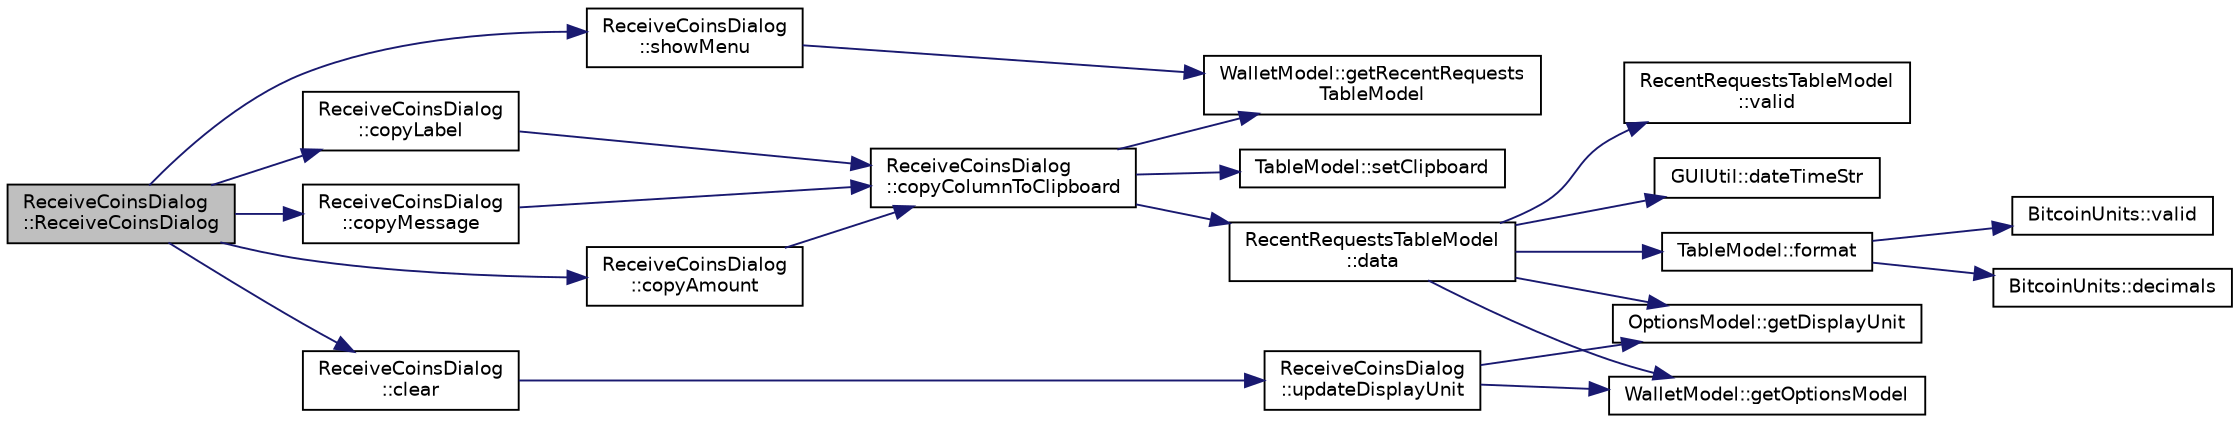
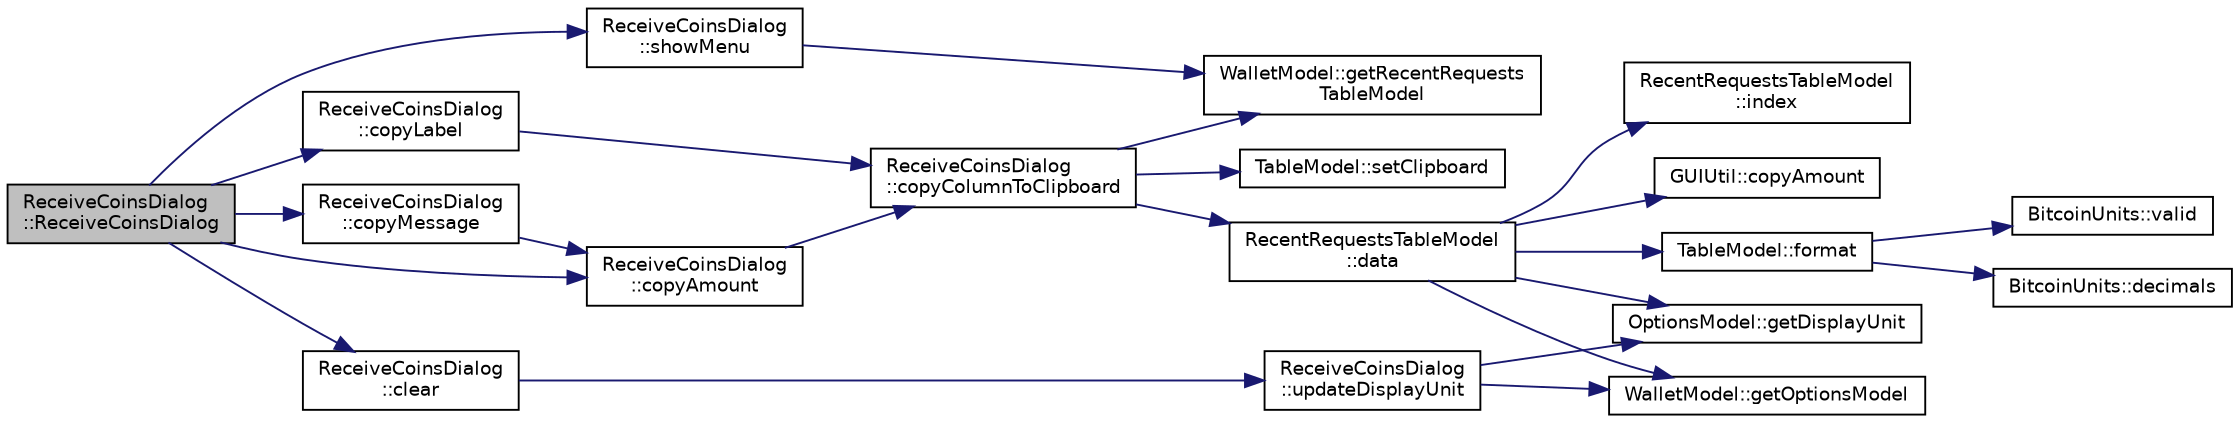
node "RecentRequestsTableModel ::valid": label "RecentRequestsTableModel ::valid" -> "RecentRequestsTableModel ::index"
node "GUIUtil::dateTimeStr": label "GUIUtil::dateTimeStr" -> "GUIUtil::copyAmount"
edge "ReceiveCoinsDialog ::copyMessage" -> "ReceiveCoinsDialog ::copyColumnToClipboard": now "ReceiveCoinsDialog ::copyMessage" -> "ReceiveCoinsDialog ::copyAmount"
